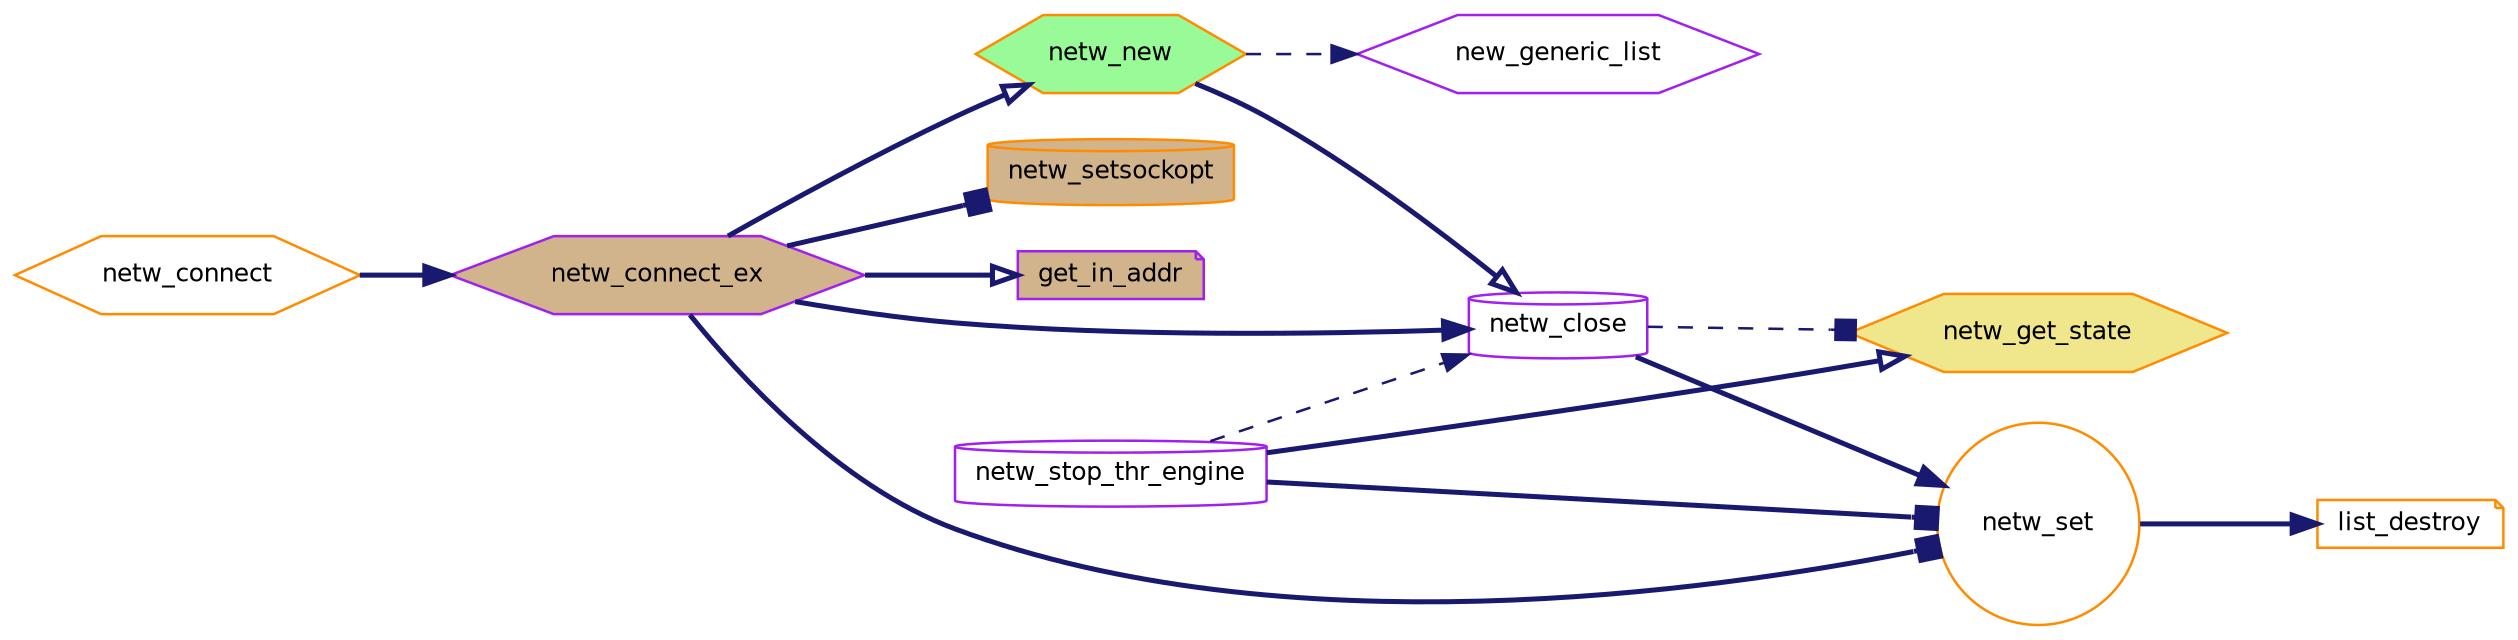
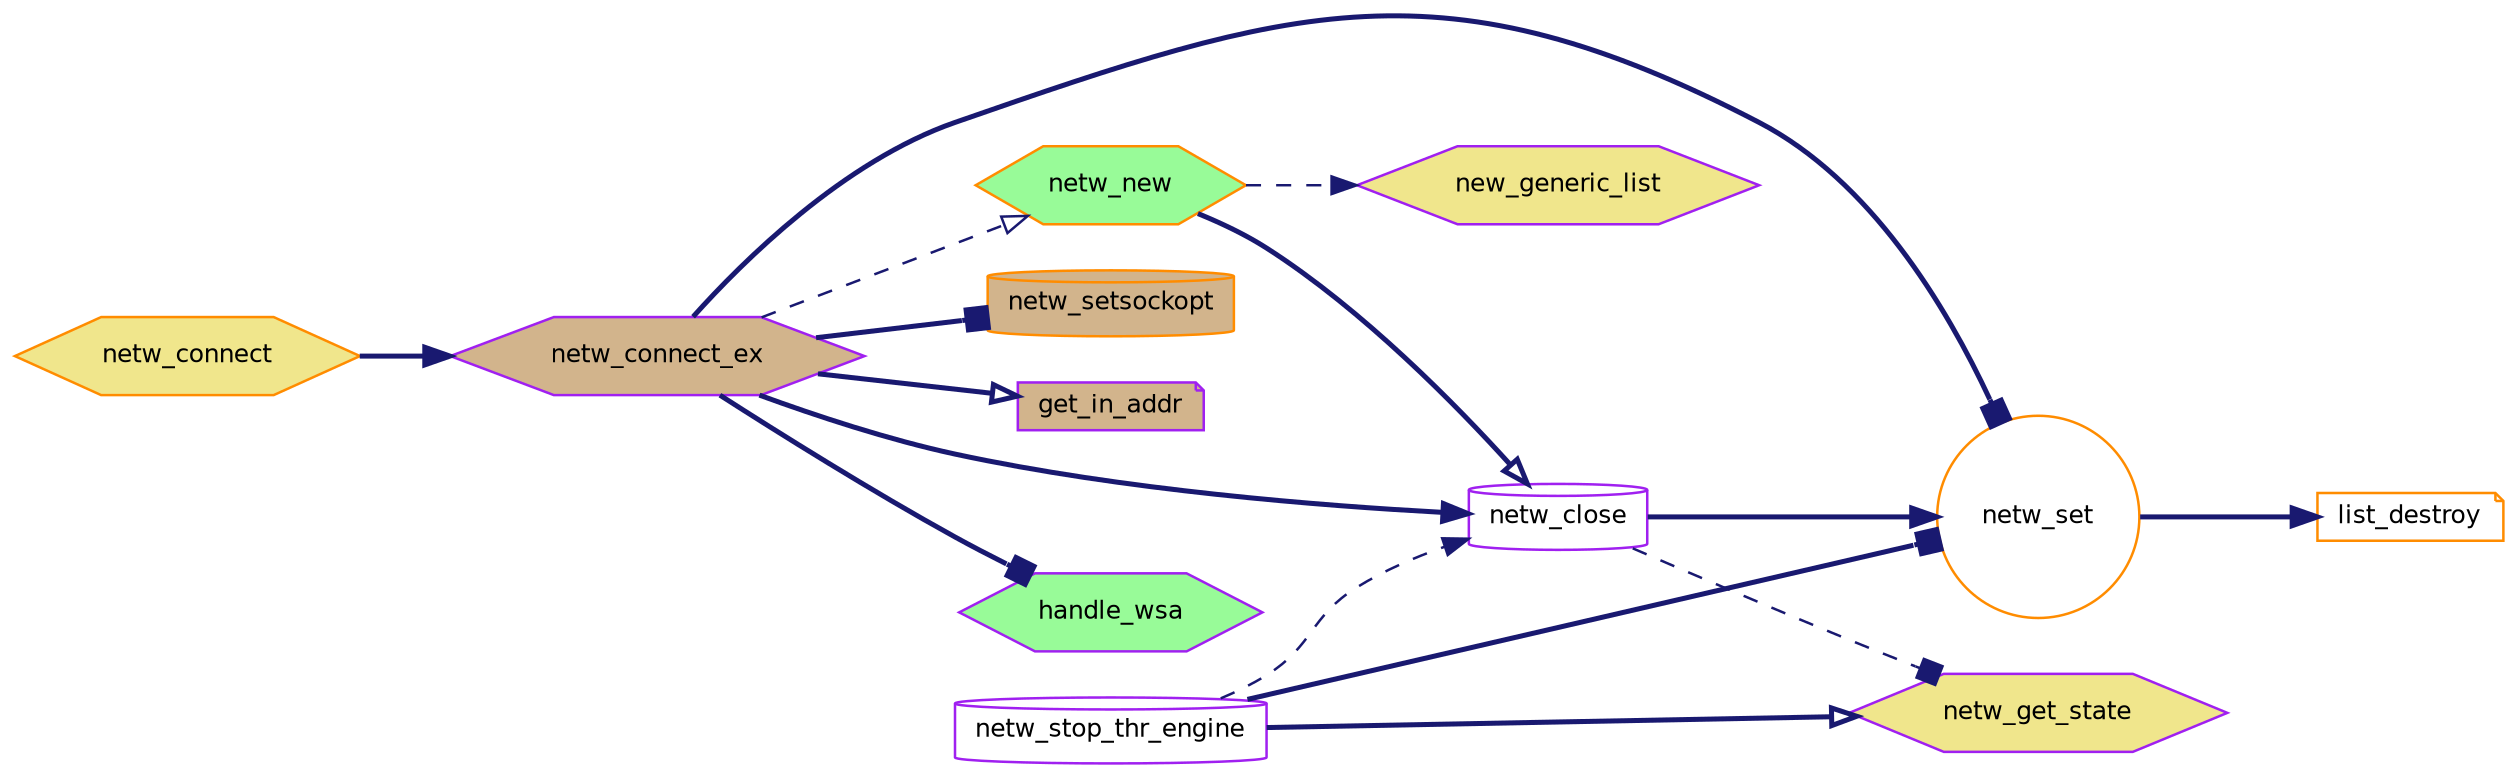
node "new_generic_list": fillcolor white -> khaki
edge "netw_connect_ex" -> "netw_new": style bold -> dashed
node "netw_connect": fillcolor white -> khaki
node "netw_get_state": color darkorange -> purple
node "handle_wsa": added
